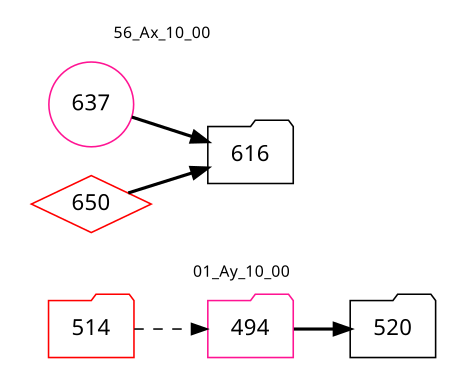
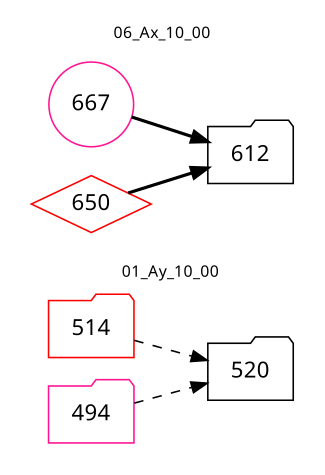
cluster "56_Ax_10_00": label "56_Ax_10_00" -> "06_Ax_10_00"
node "637": label "637" -> "667"
node "616": label "616" -> "612"
edge "514" -> "494": now "514" -> "520"
edge "494" -> "520": style bold -> dashed
